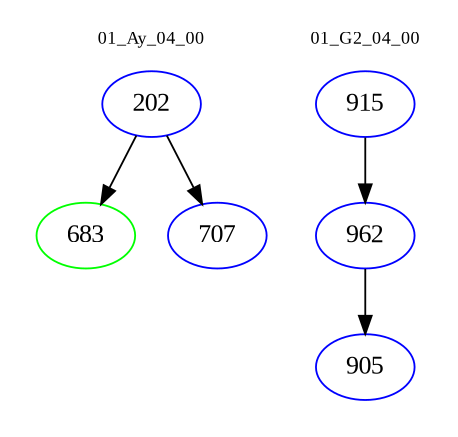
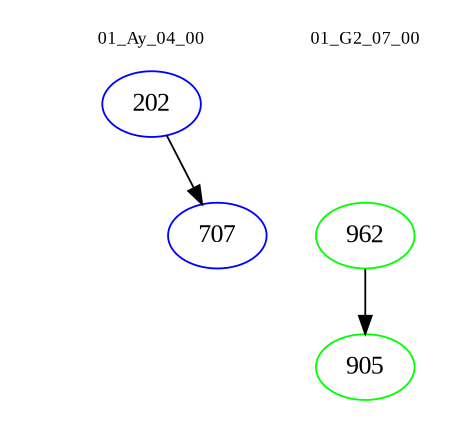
cluster "01_G2_04_00": label "01_G2_04_00" -> "01_G2_07_00"
node "915": removed
node "683": removed
node "962": color blue -> green
node "905": color blue -> green
